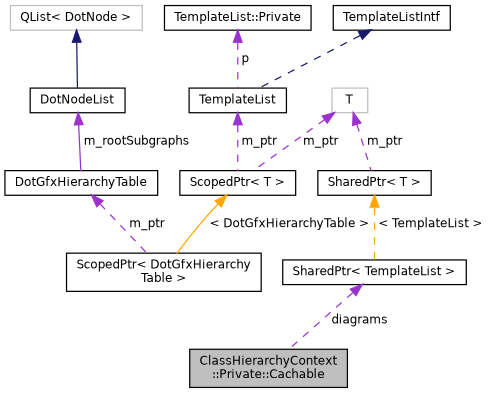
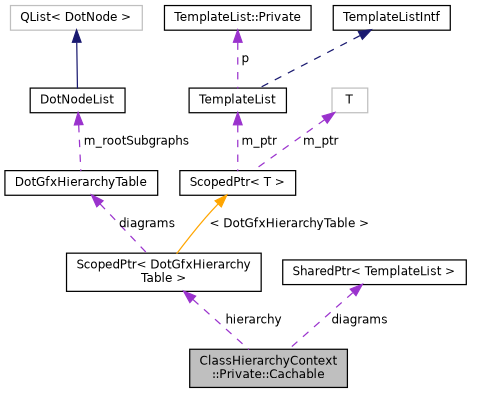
edge "DotGfxHierarchyTable" -> "DotNodeList": style solid -> dashed
node "SharedPtr< T >": removed
edge "ScopedPtr< DotGfxHierarchy Table >" -> "DotGfxHierarchyTable": label " m_ptr" -> " diagrams"
edge "ClassHierarchyContext ::Private::Cachable" -> "ScopedPtr< DotGfxHierarchy Table >": added, label "hierarchy"
